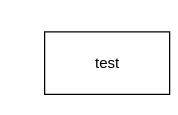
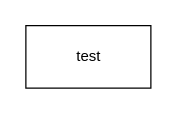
node "test": moved (107, 63) -> (88, 57)
